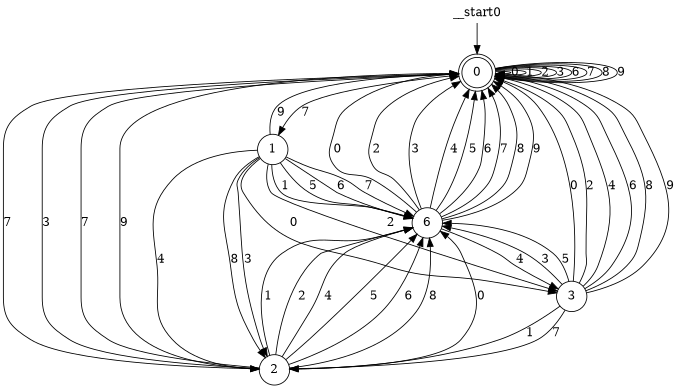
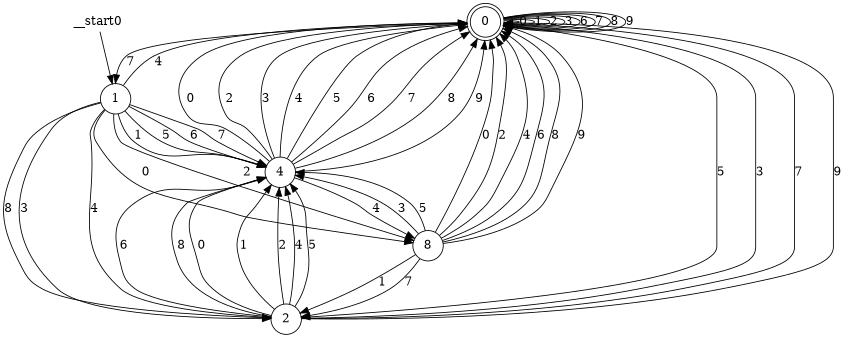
edge "__start0" -> "0": now "__start0" -> "1"
edge "1" -> "0": label "9" -> "4"
edge "0" -> "2": label "7" -> "5"
node "6": label "6" -> "4"
node "3": label "3" -> "8"
